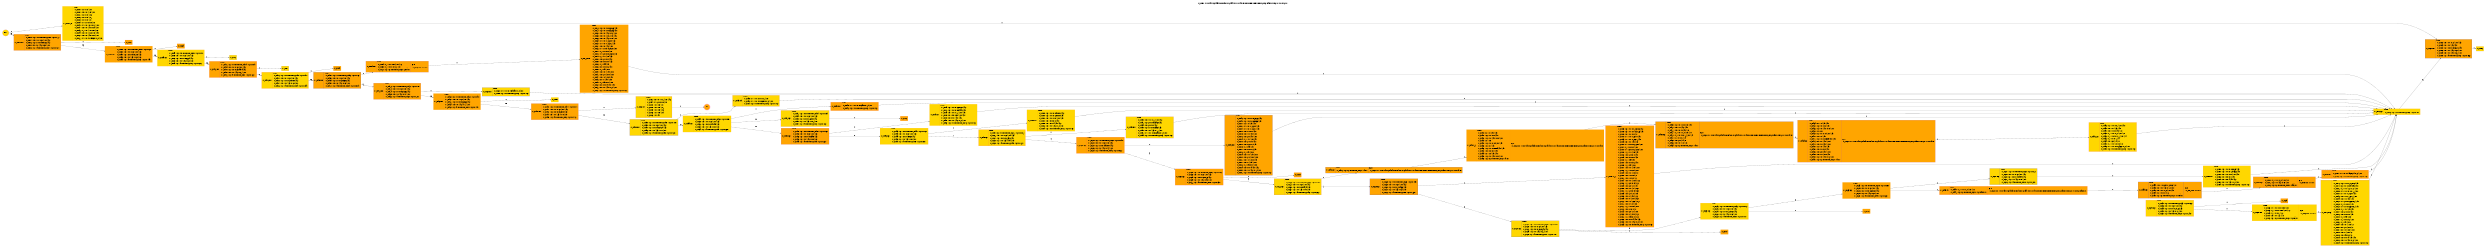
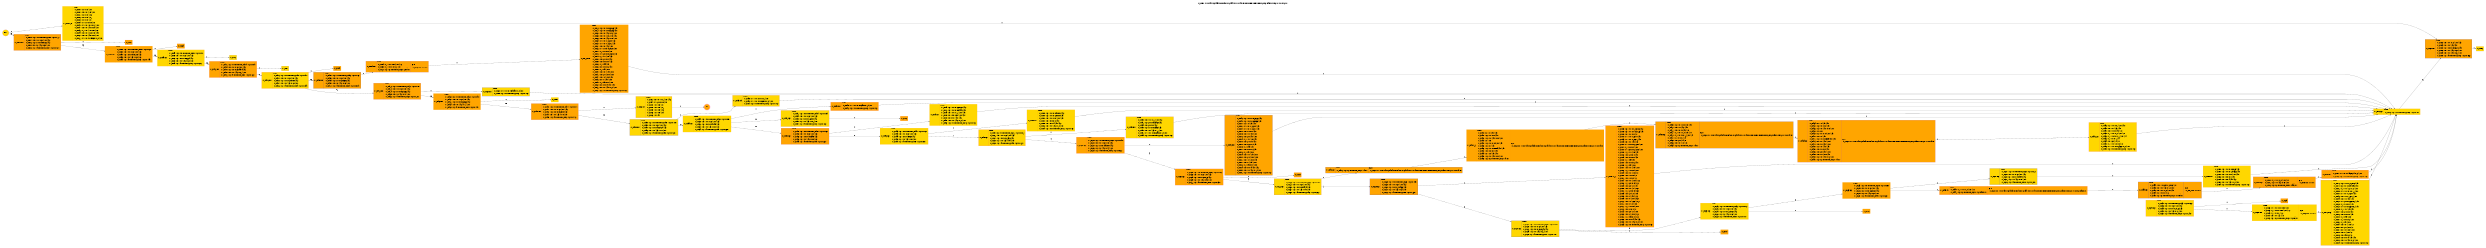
edge "0x401930 [22]" -> "0x401946 [22]": now "0x40191a [22]" -> "0x401946 [22]"
